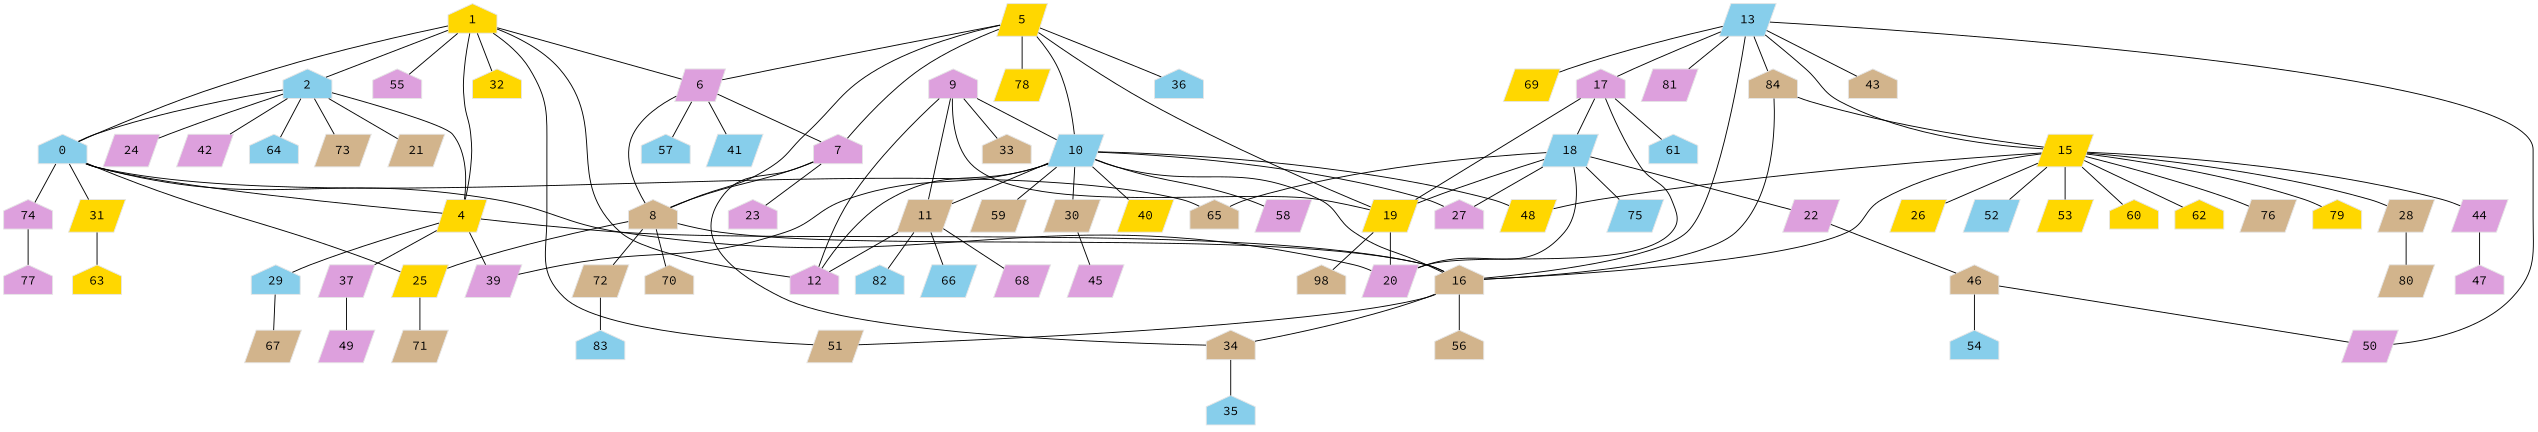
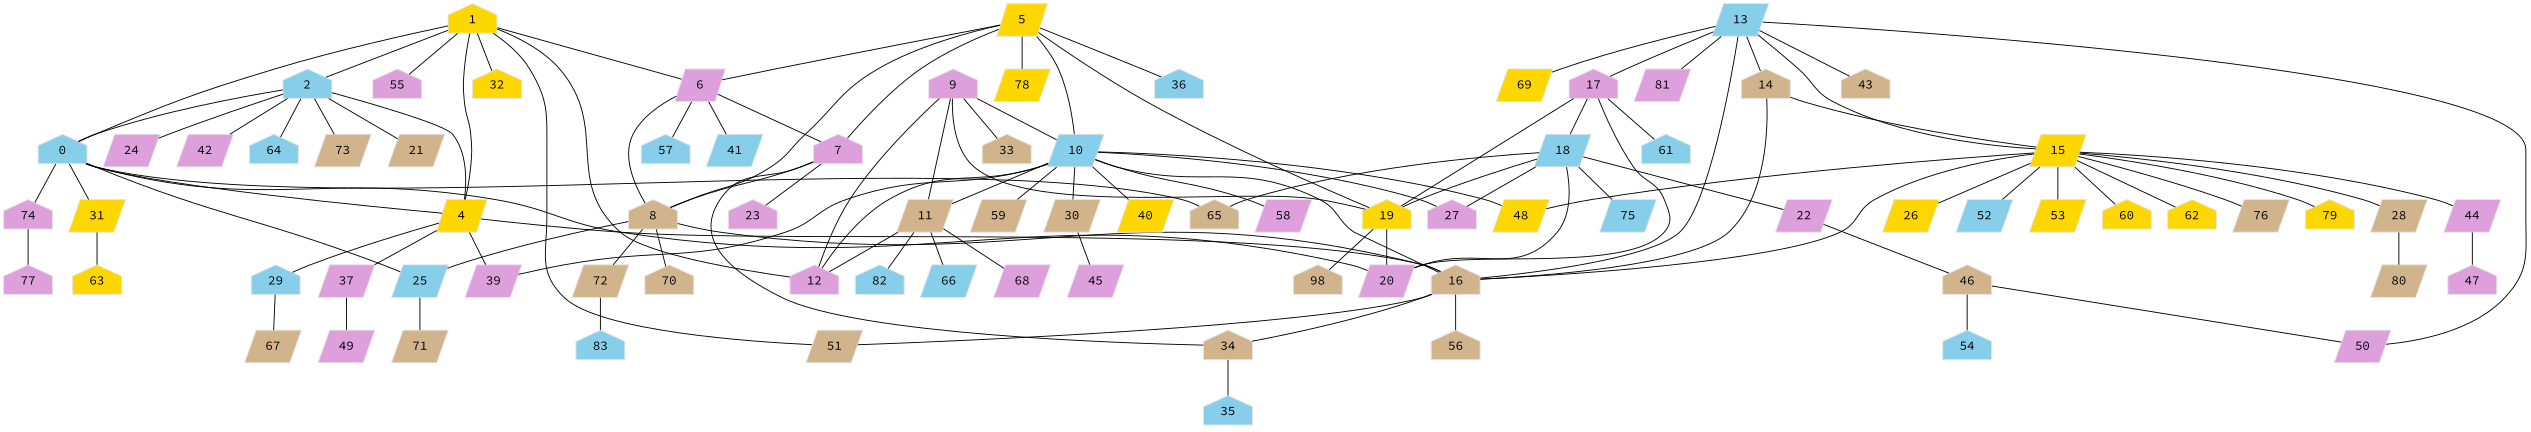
node "84": label "84" -> "14"
node "19": shape parallelogram -> house
node "25": fillcolor gold -> skyblue
